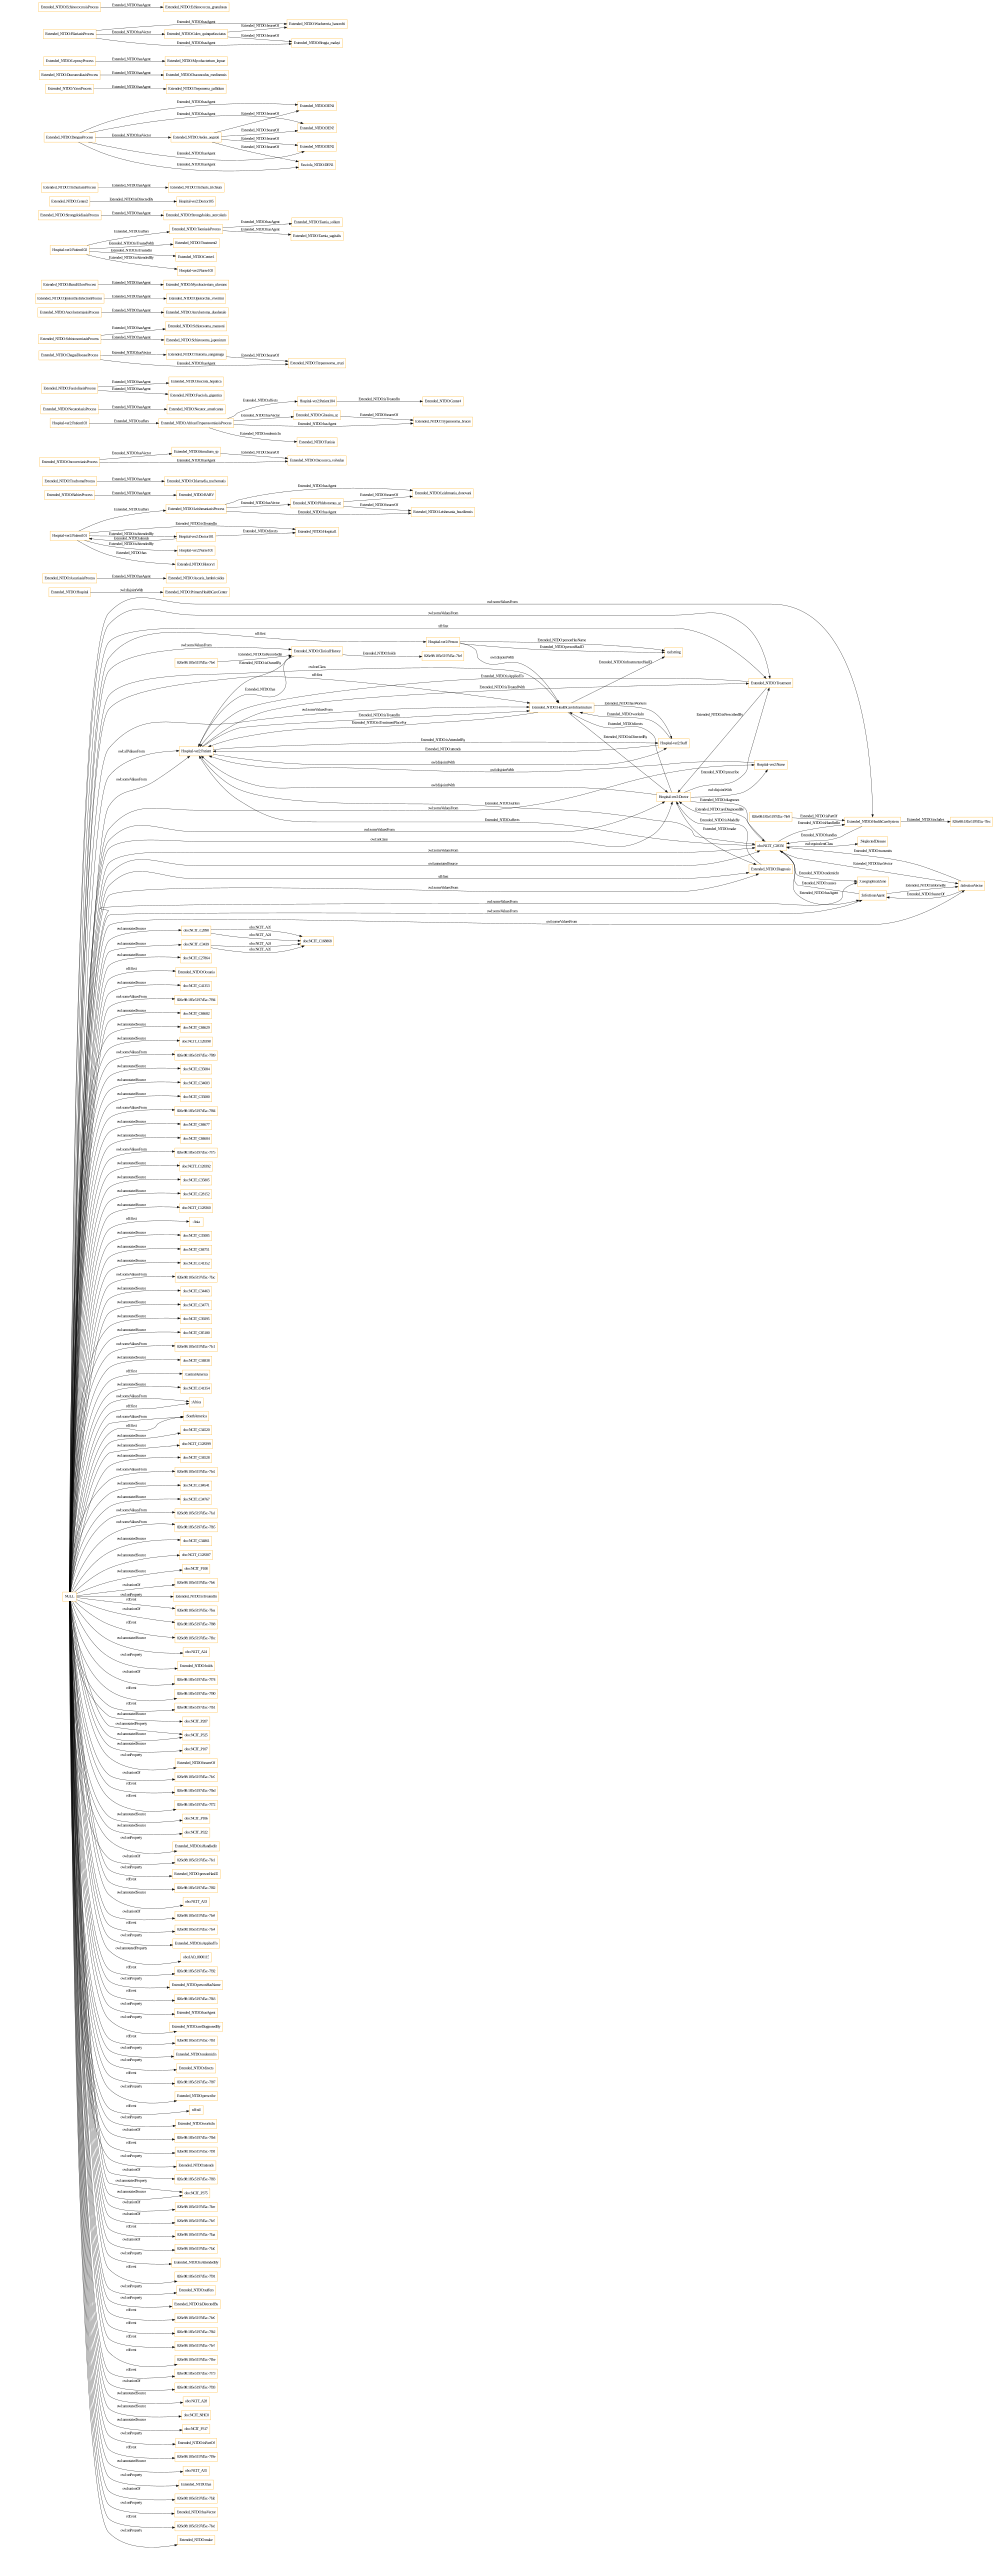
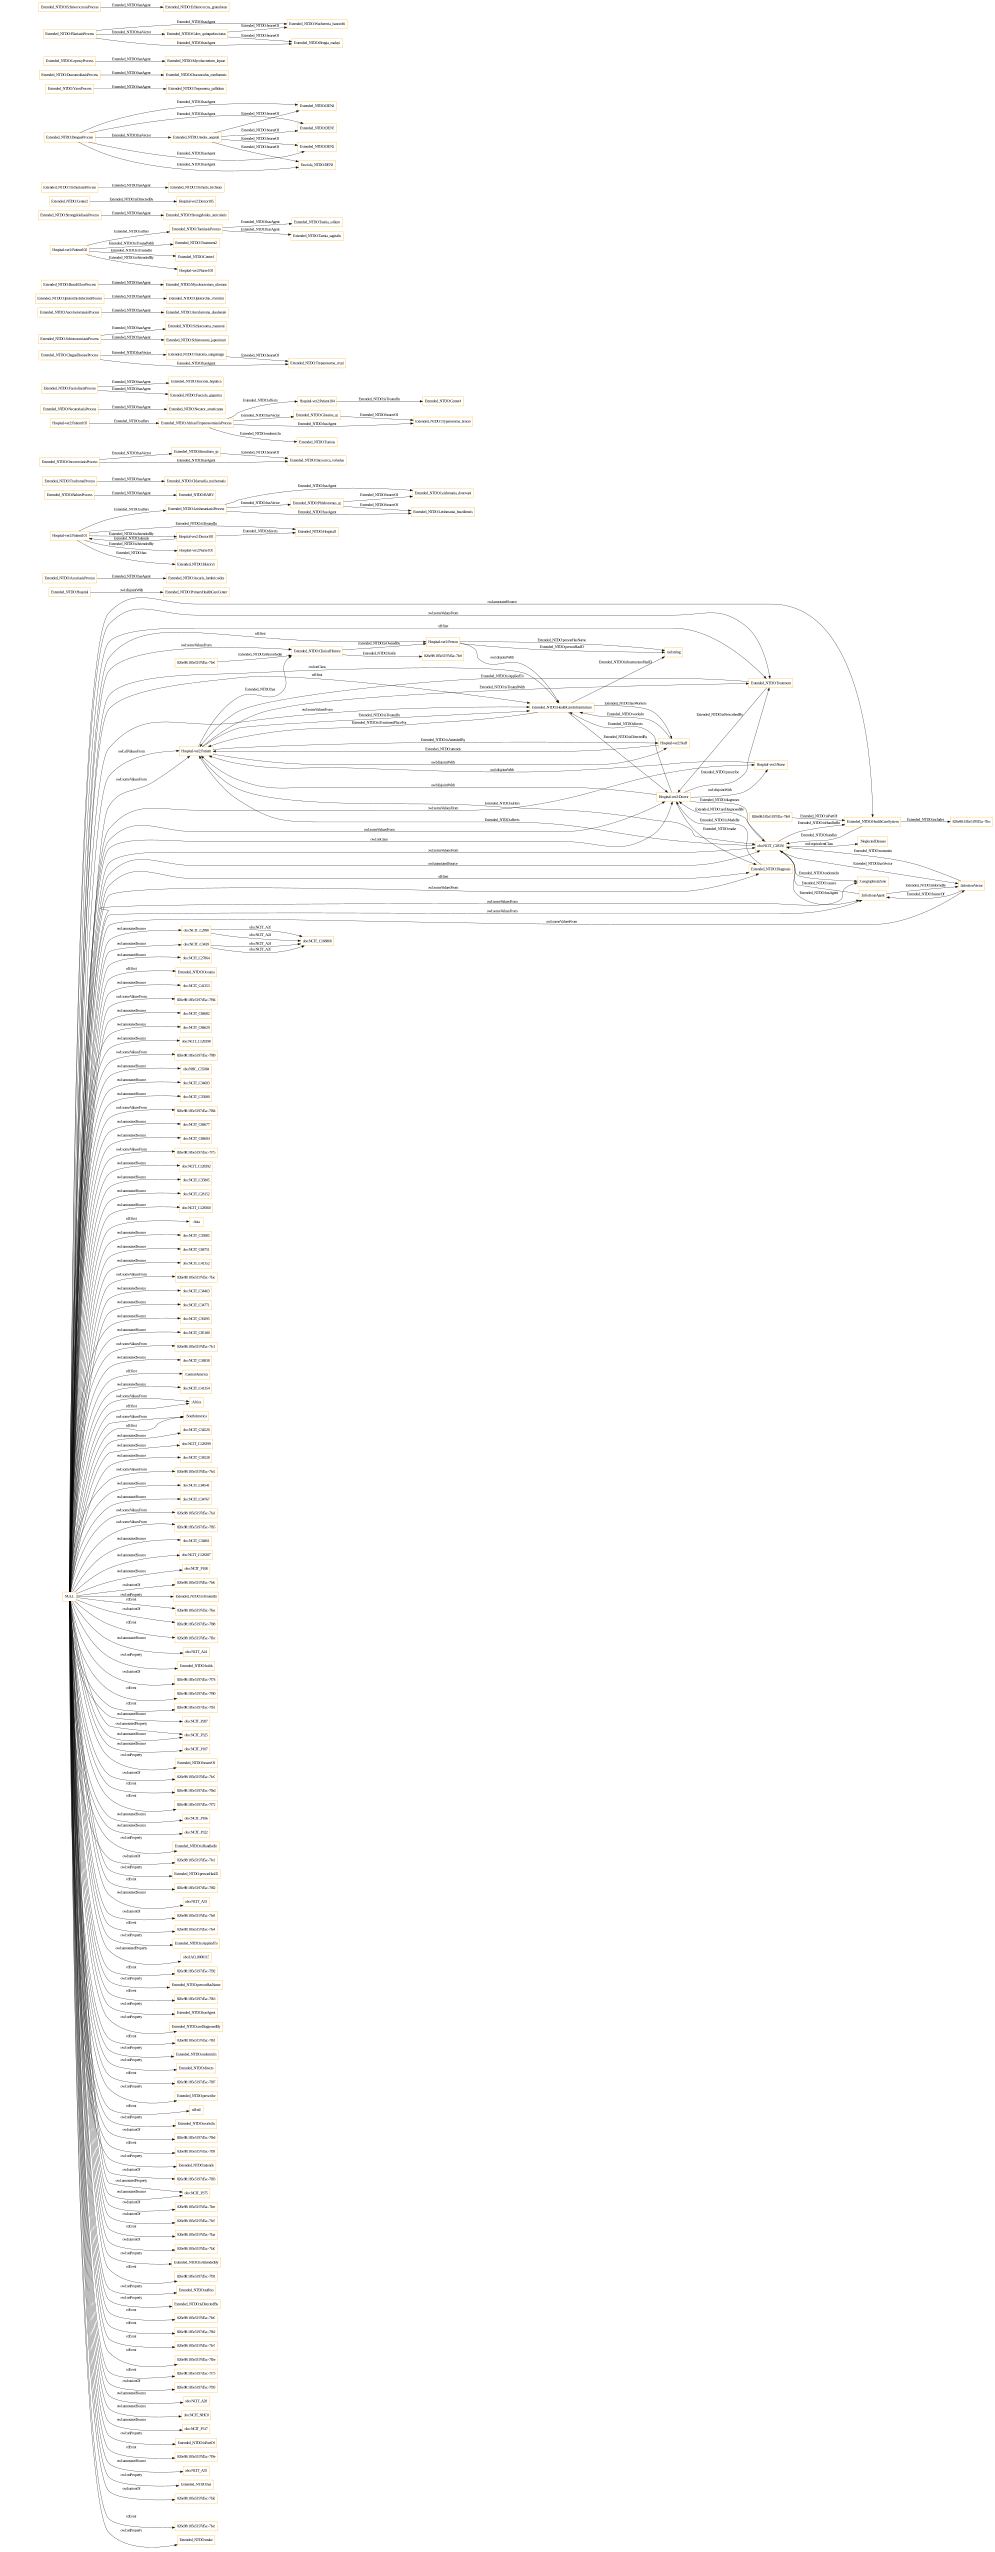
edge "NULL" -> "Extended_NTDO:HealthCareSystem": label "owl:someValuesFrom" -> "owl:annotatedSource"
edge "Extended_NTDO:ClinicalHistory" -> "Hospital-ver2:Patient": now "Extended_NTDO:ClinicalHistory" -> "Hospital-ver2:Person"
node "obo:NCIT_C35084": label "obo:NCIT_C35084" -> "obo:NHC_C35084"
node "Extended_NTDO:hasVector": removed
